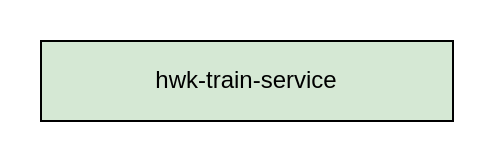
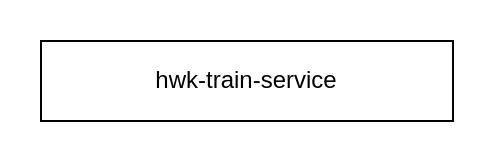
node "hwk-train-service": fillcolor #d5e8d4 -> #ffffff
